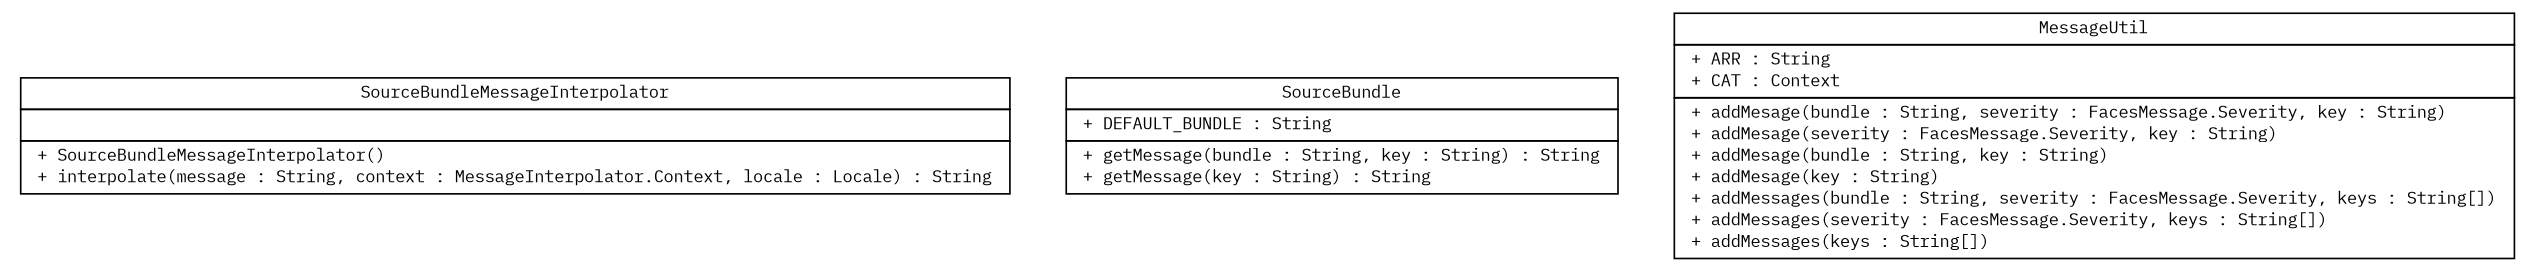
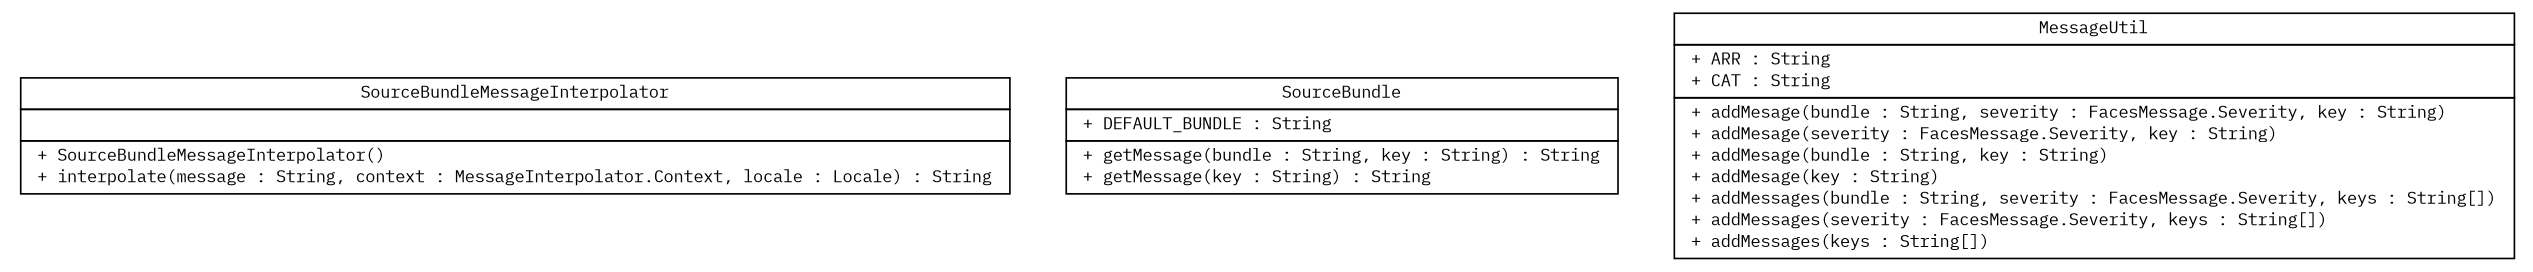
node "MessageUtil": text "+ CAT : Context" -> "+ CAT : String"
